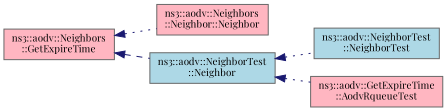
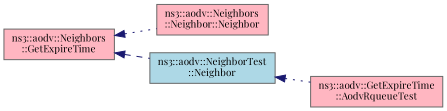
node "ns3::aodv::NeighborTest ::NeighborTest": removed
